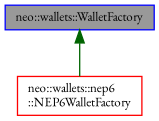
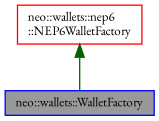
edge "neo::wallets::nep6 ::NEP6WalletFactory" -> "neo::wallets::WalletFactory": reversed
